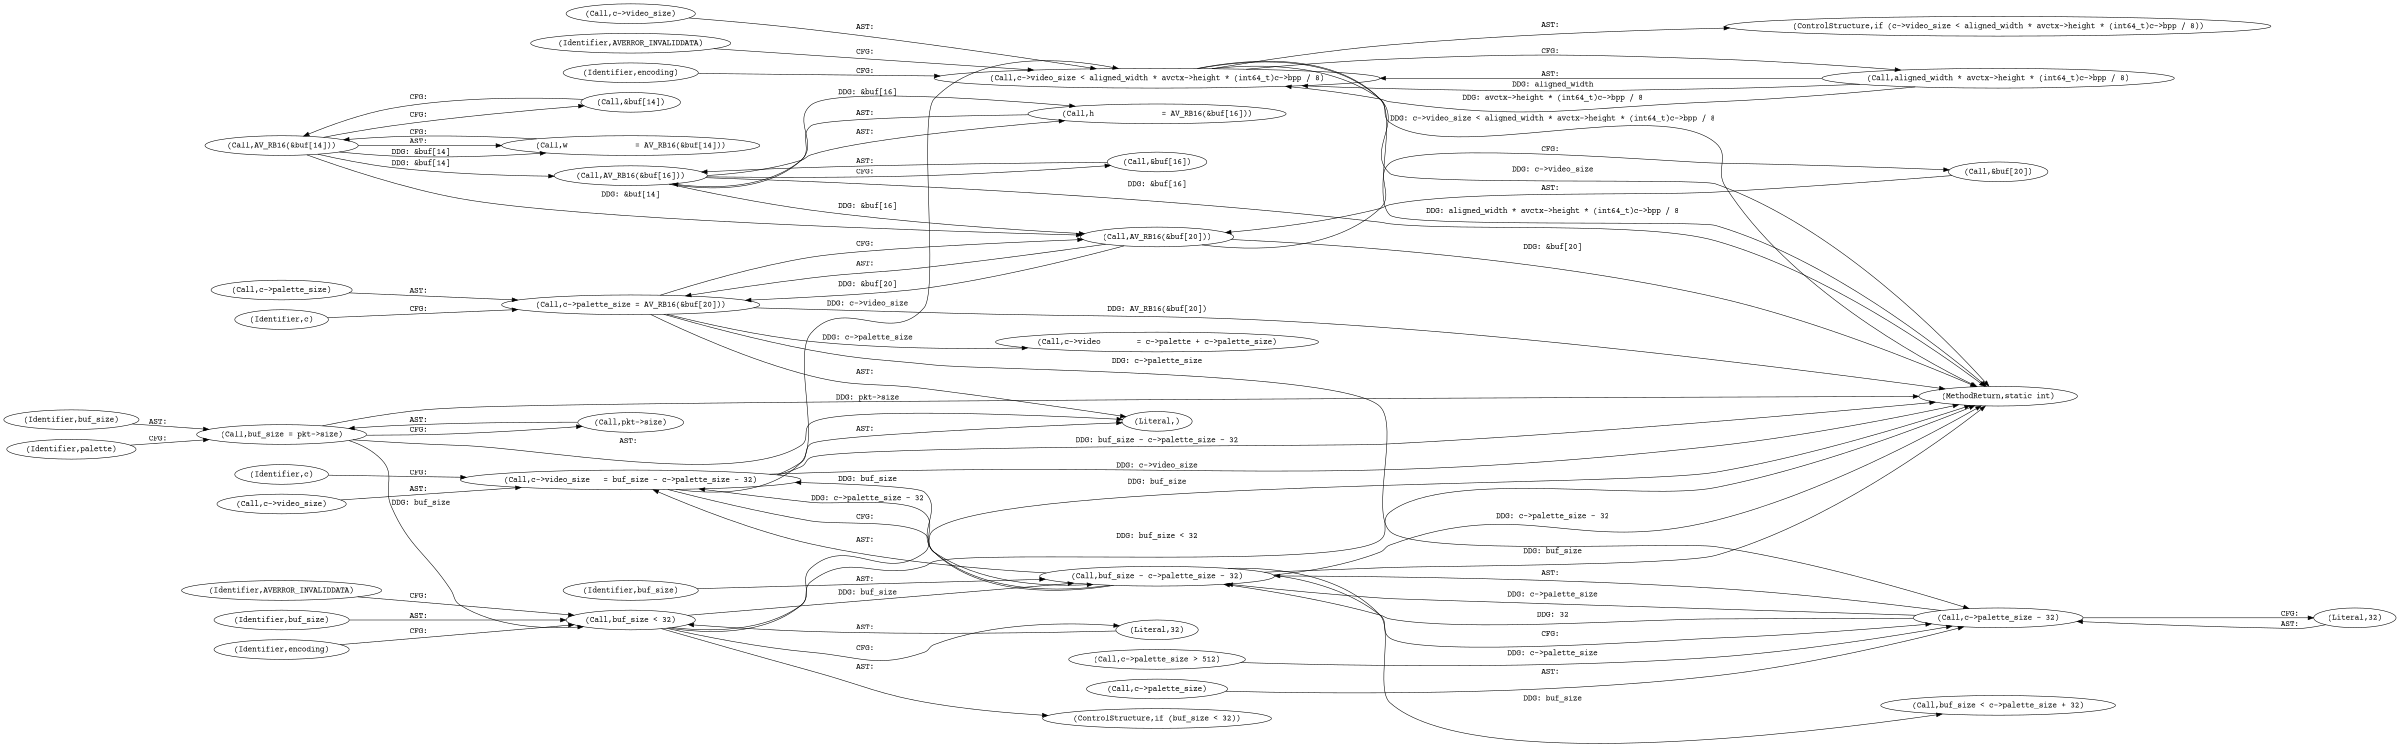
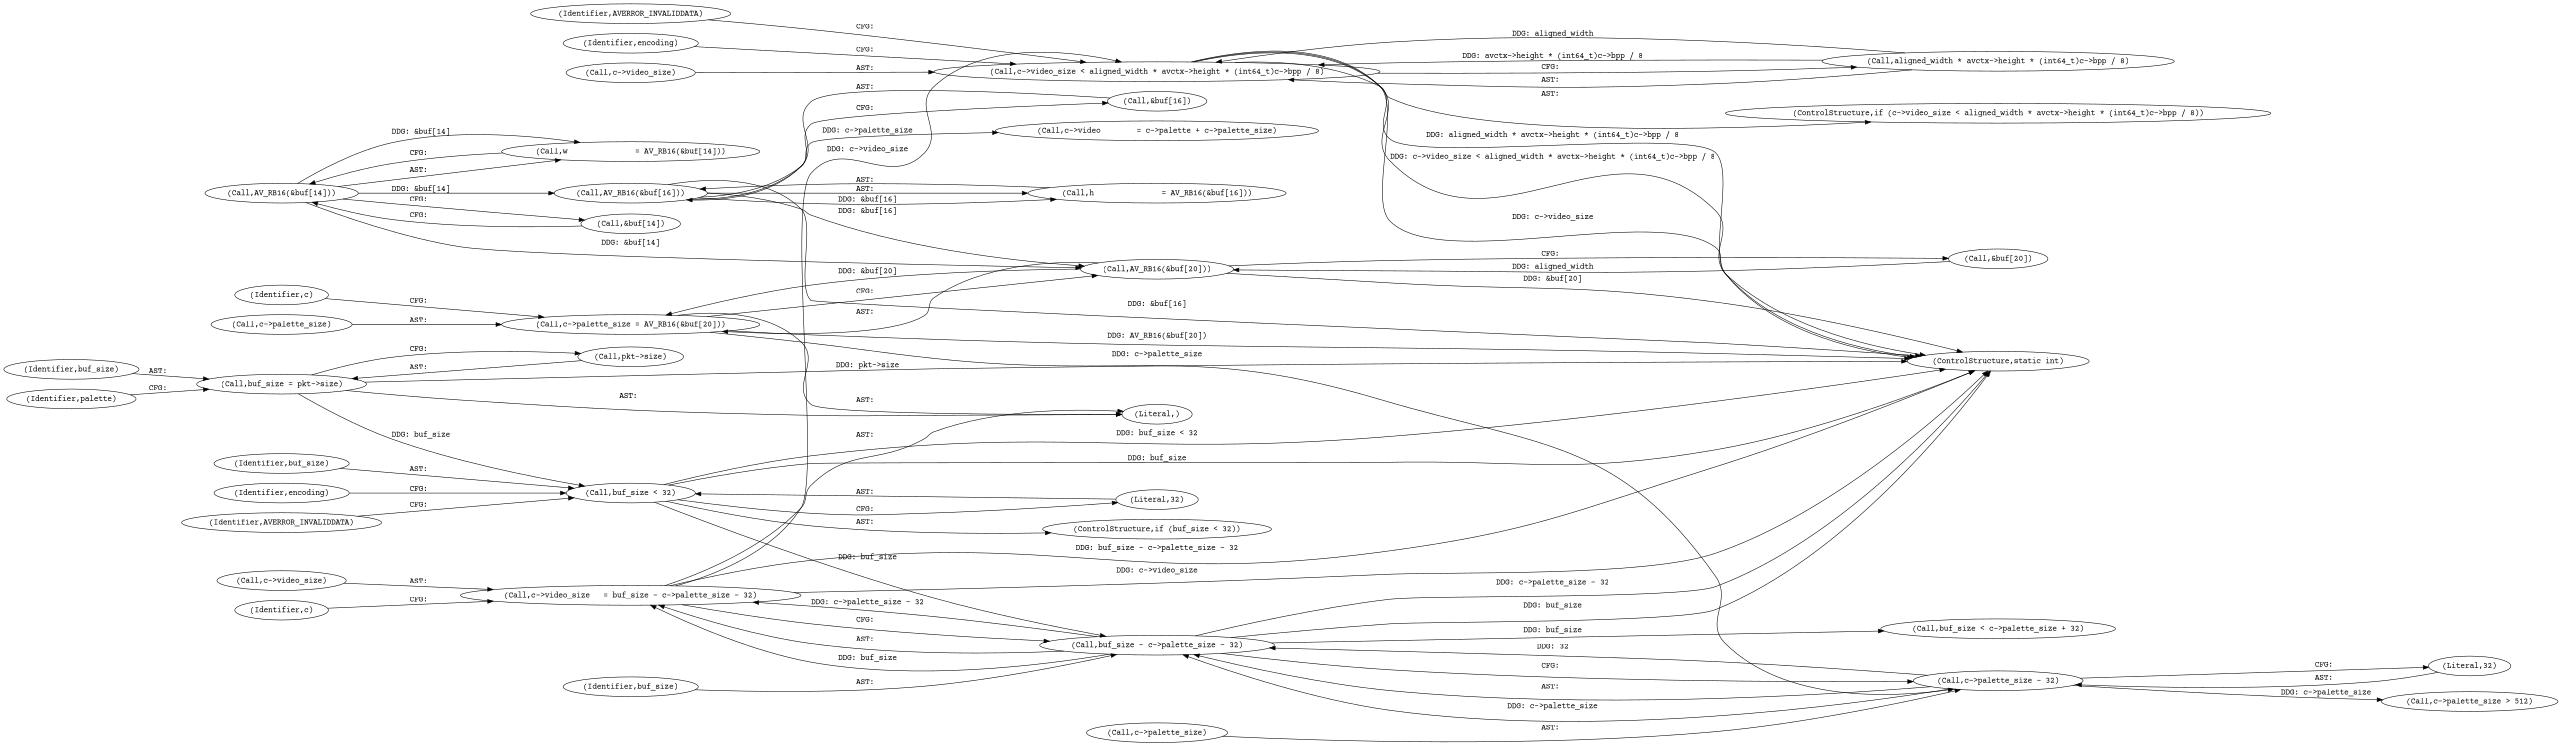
edge "(Call,&buf[20])" -> "(Call,AV_RB16(&buf[20]))": label "AST: " -> "DDG: aligned_width"
edge "(Call,c->palette_size = AV_RB16(&buf[20]))" -> "(Call,c->video        = c->palette + c->palette_size)": now "(Call,AV_RB16(&buf[16]))" -> "(Call,c->video        = c->palette + c->palette_size)"
node "(MethodReturn,static int)": label "(MethodReturn,static int)" -> "(ControlStructure,static int)"
edge "(Call,c->palette_size > 512)" -> "(Call,c->palette_size - 32)": reversed
